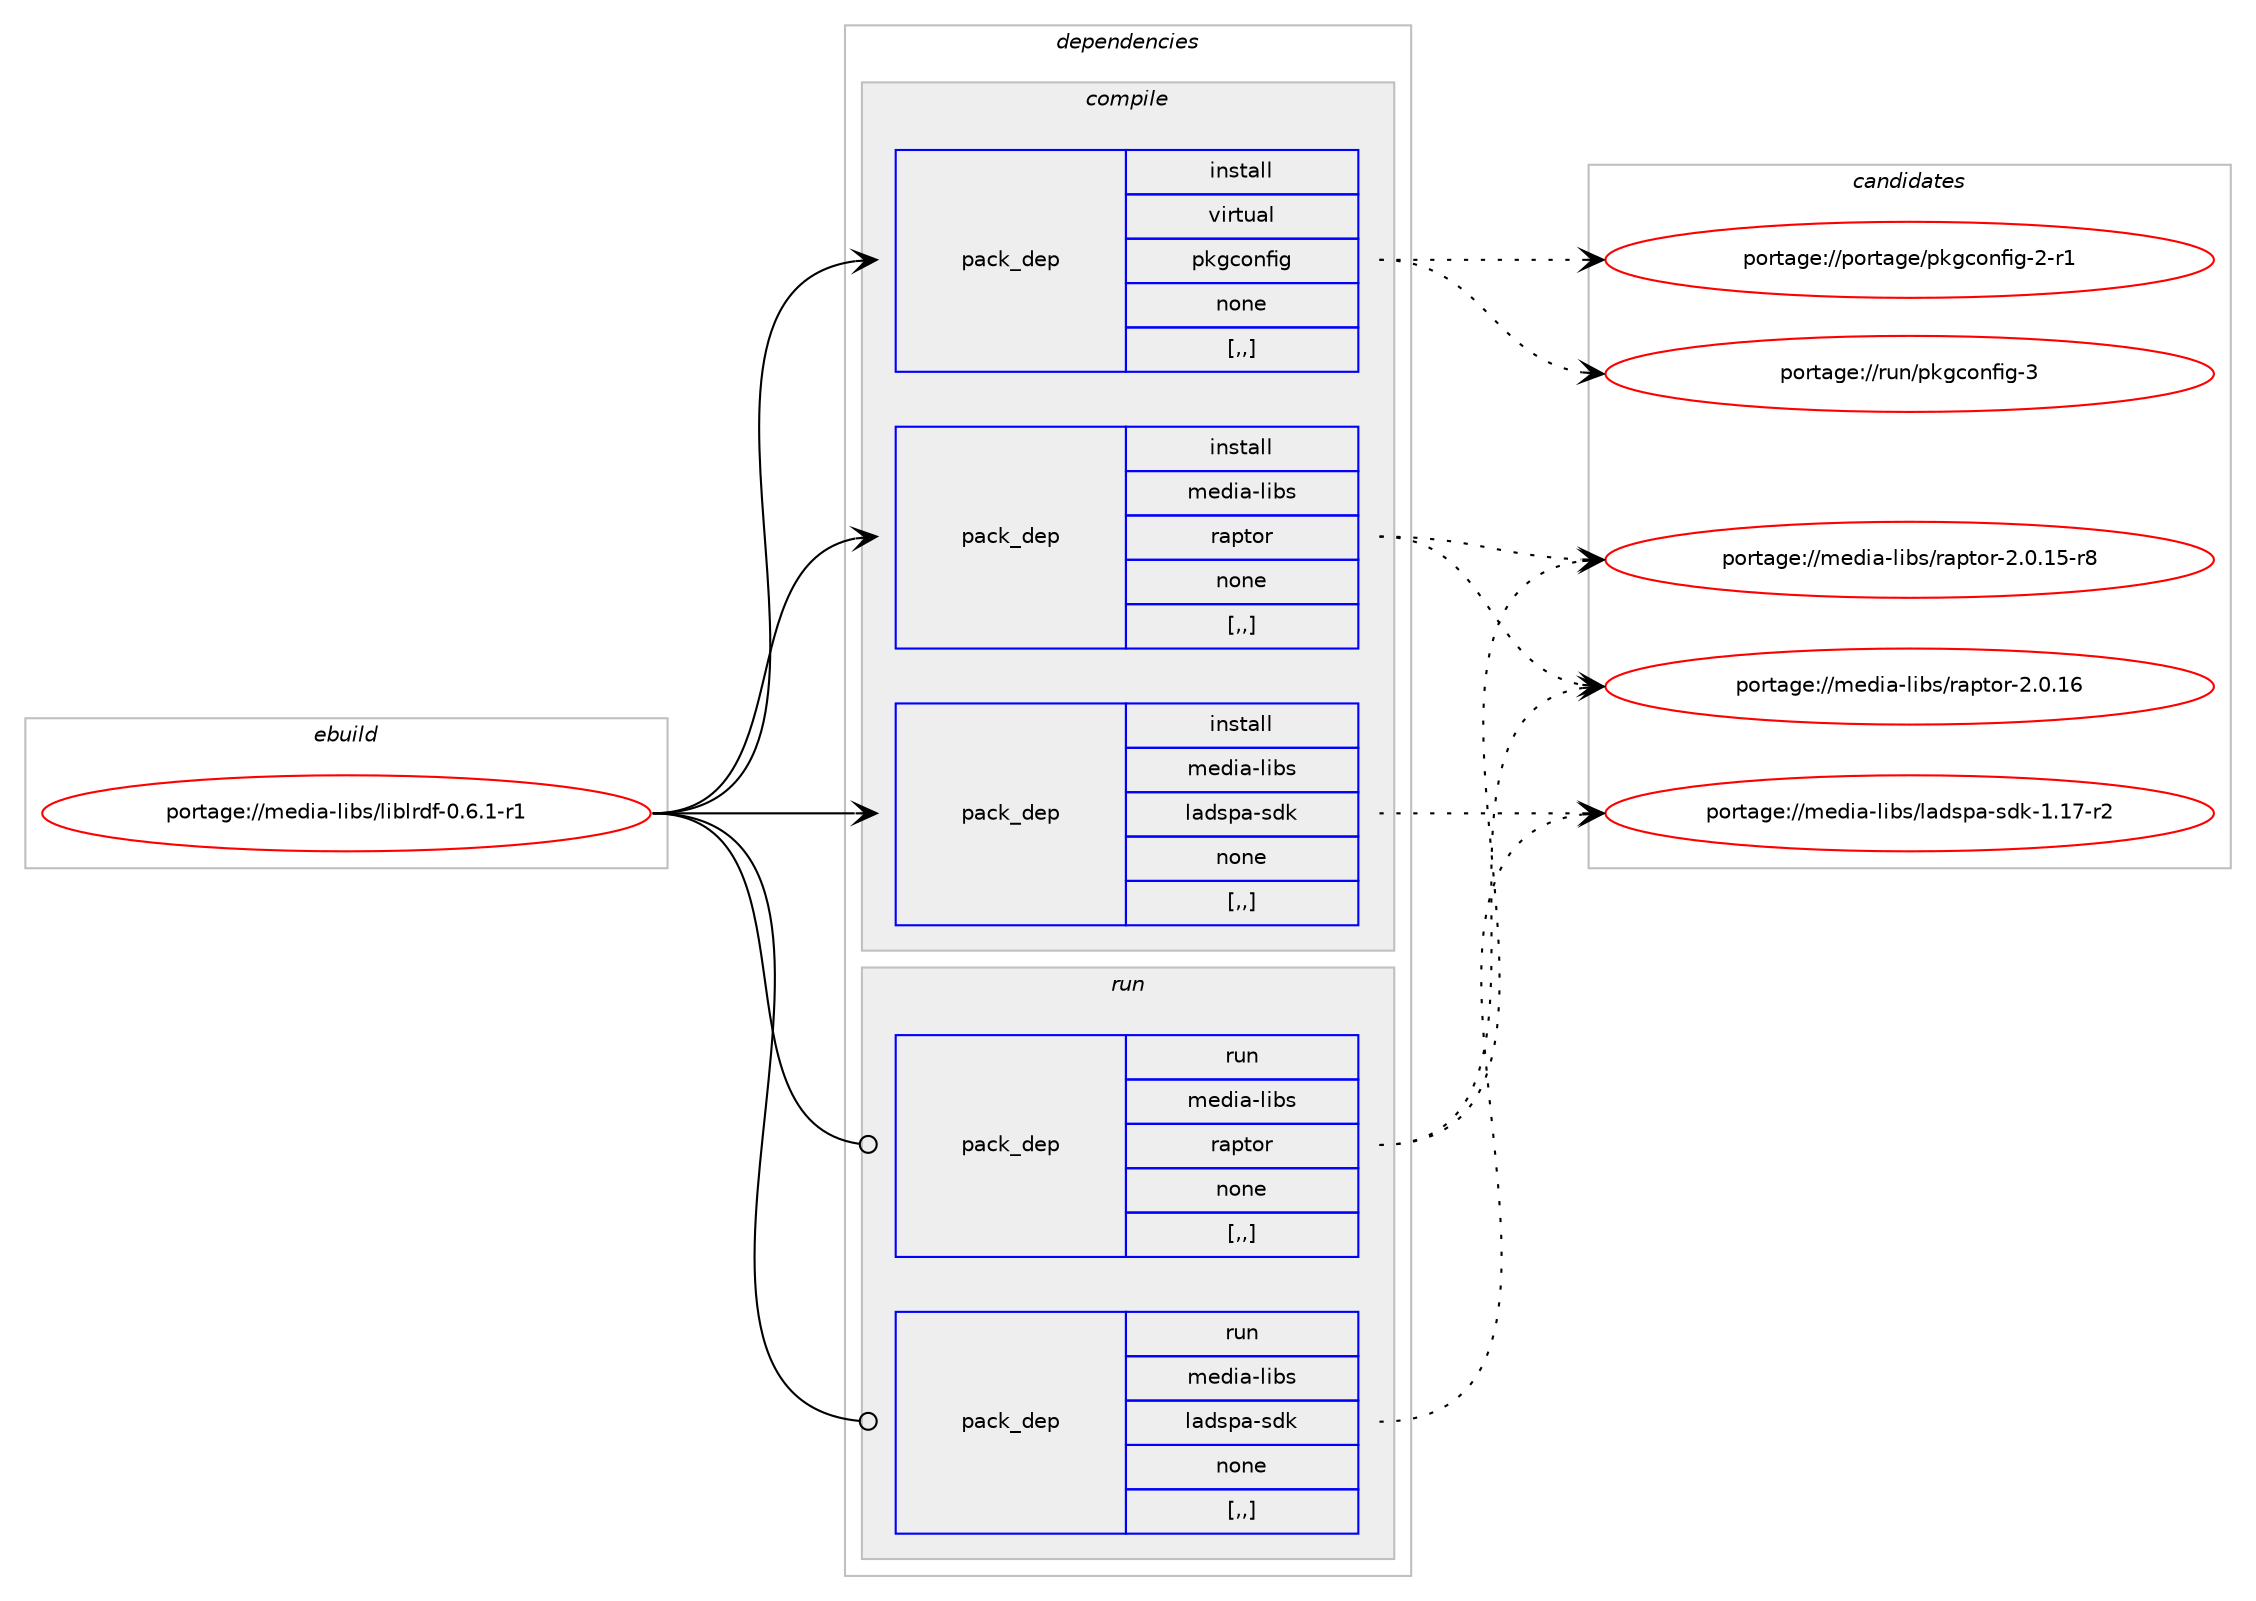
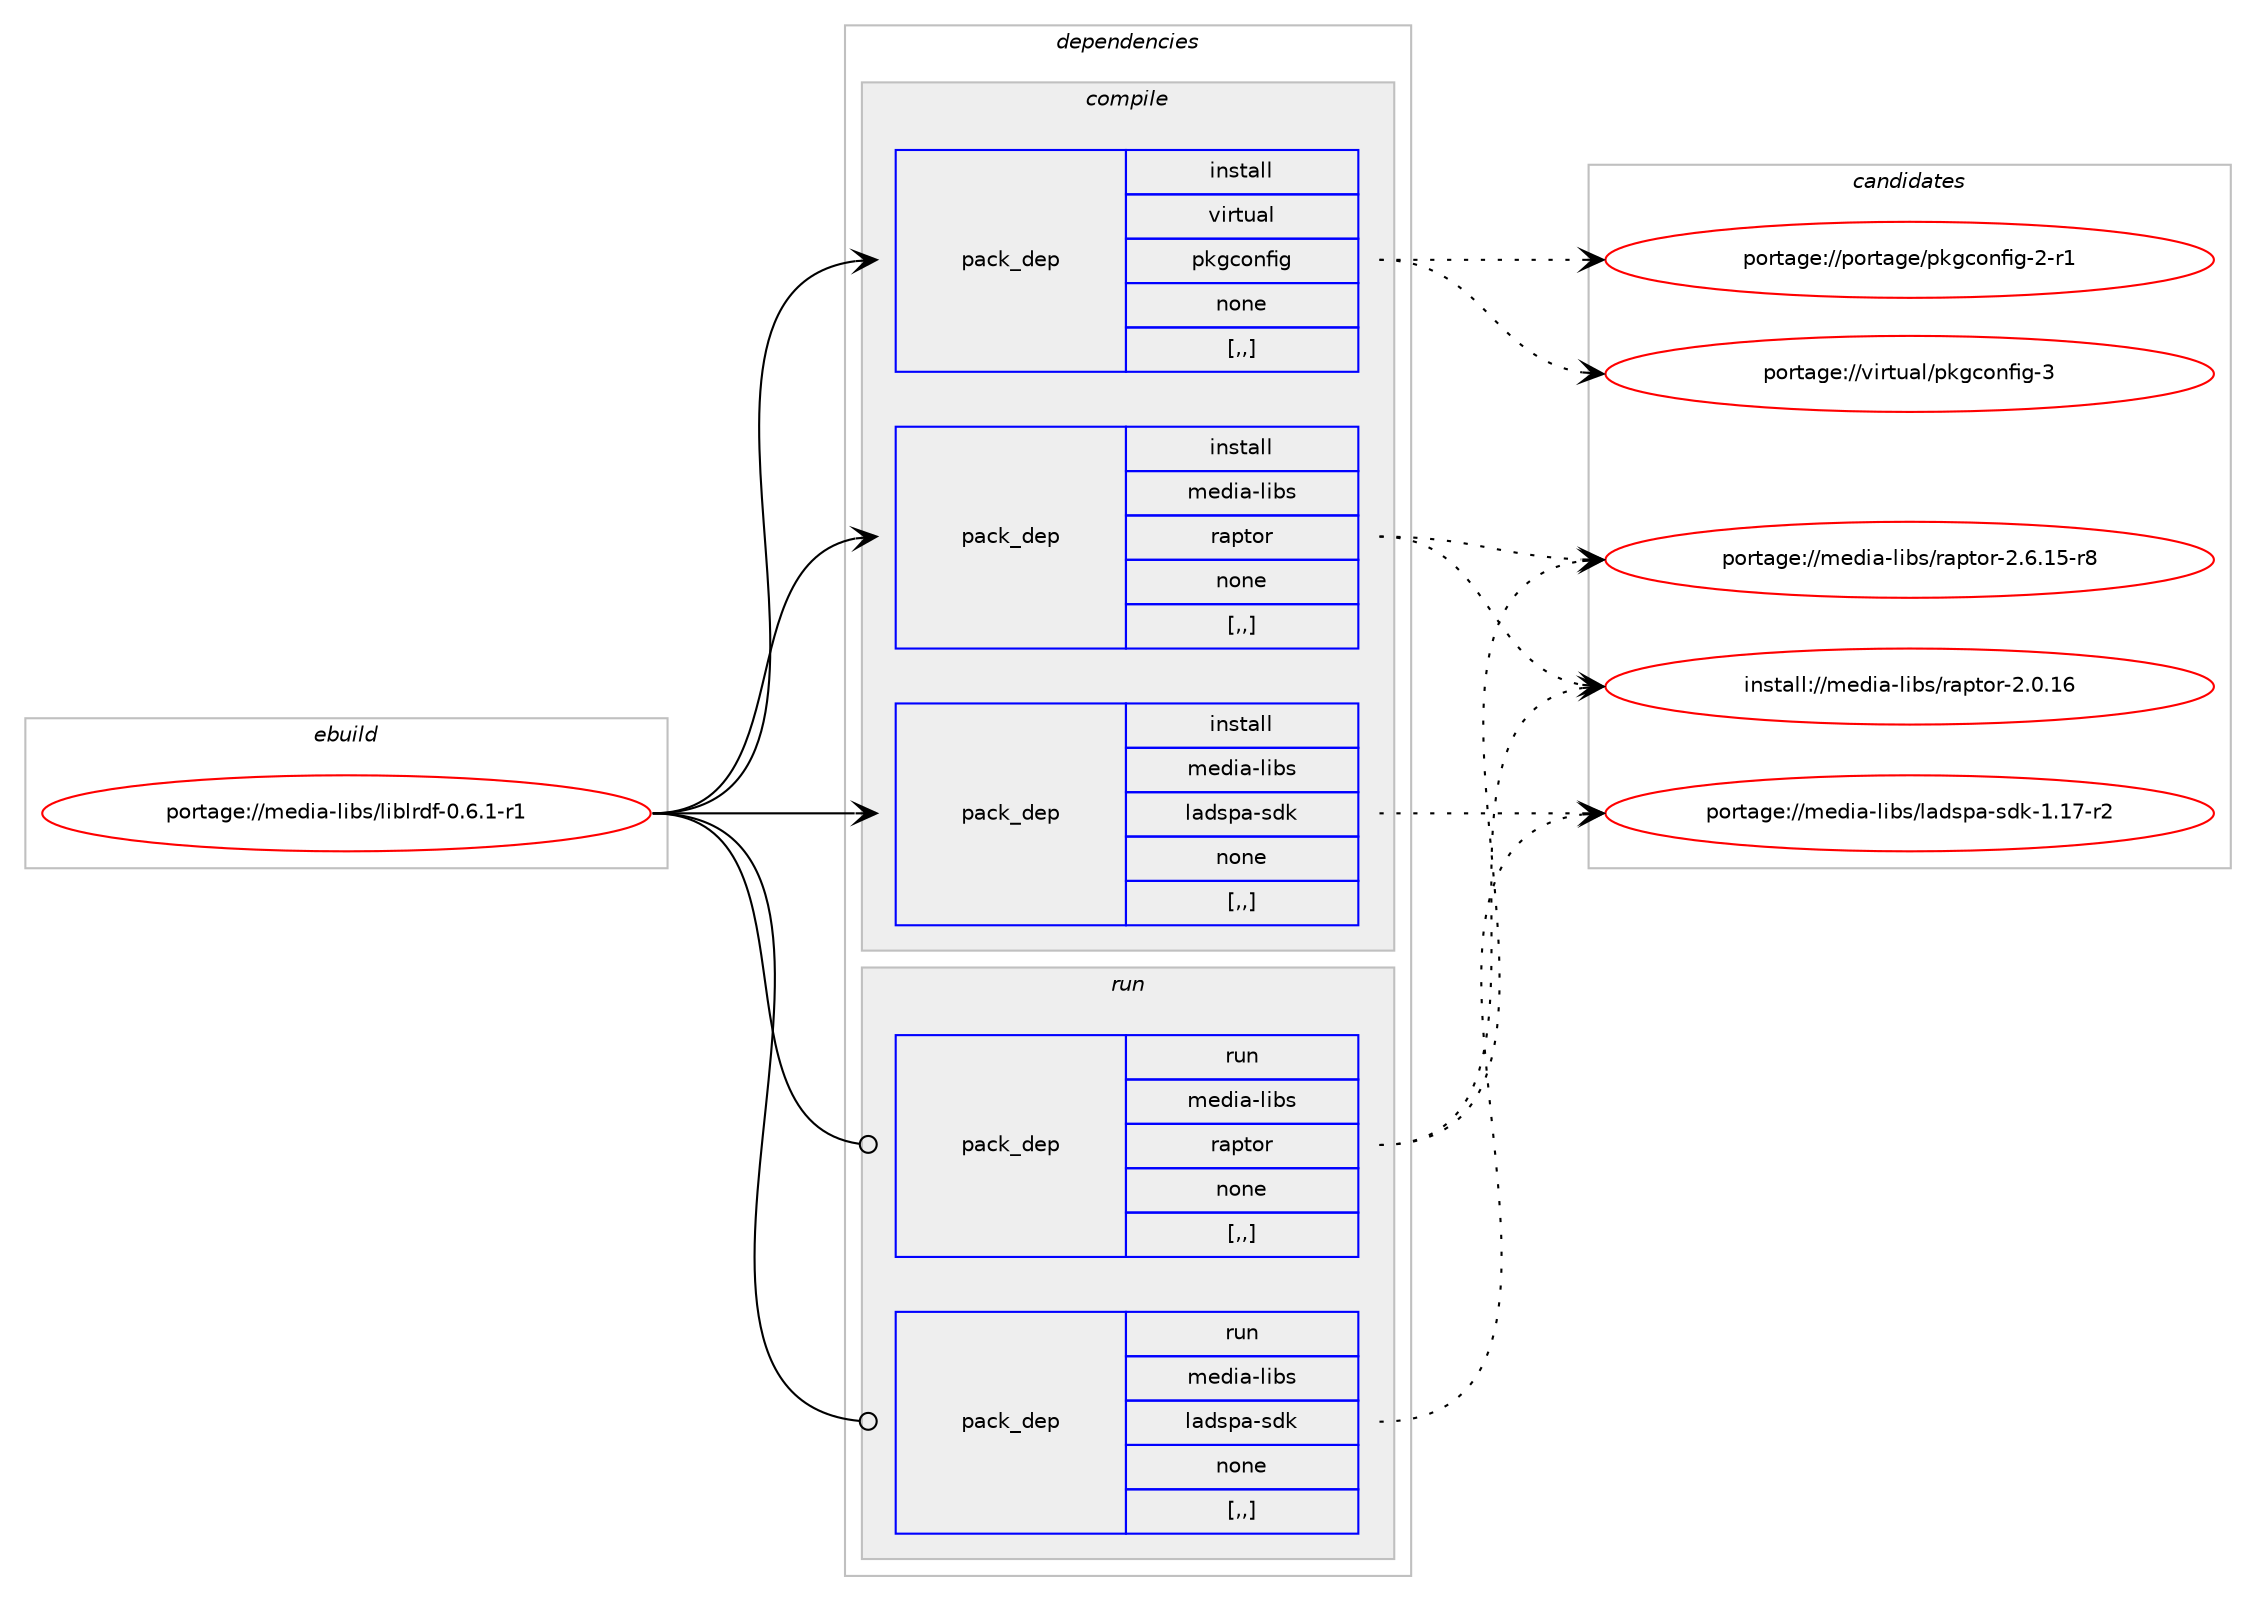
node "portage://run/pkgconfig-3": label "portage://run/pkgconfig-3" -> "portage://virtual/pkgconfig-3"
node "portage://media-libs/raptor-2.0.15-r8": label "portage://media-libs/raptor-2.0.15-r8" -> "portage://media-libs/raptor-2.6.15-r8"
node "portage://media-libs/raptor-2.0.16": label "portage://media-libs/raptor-2.0.16" -> "install://media-libs/raptor-2.0.16"
